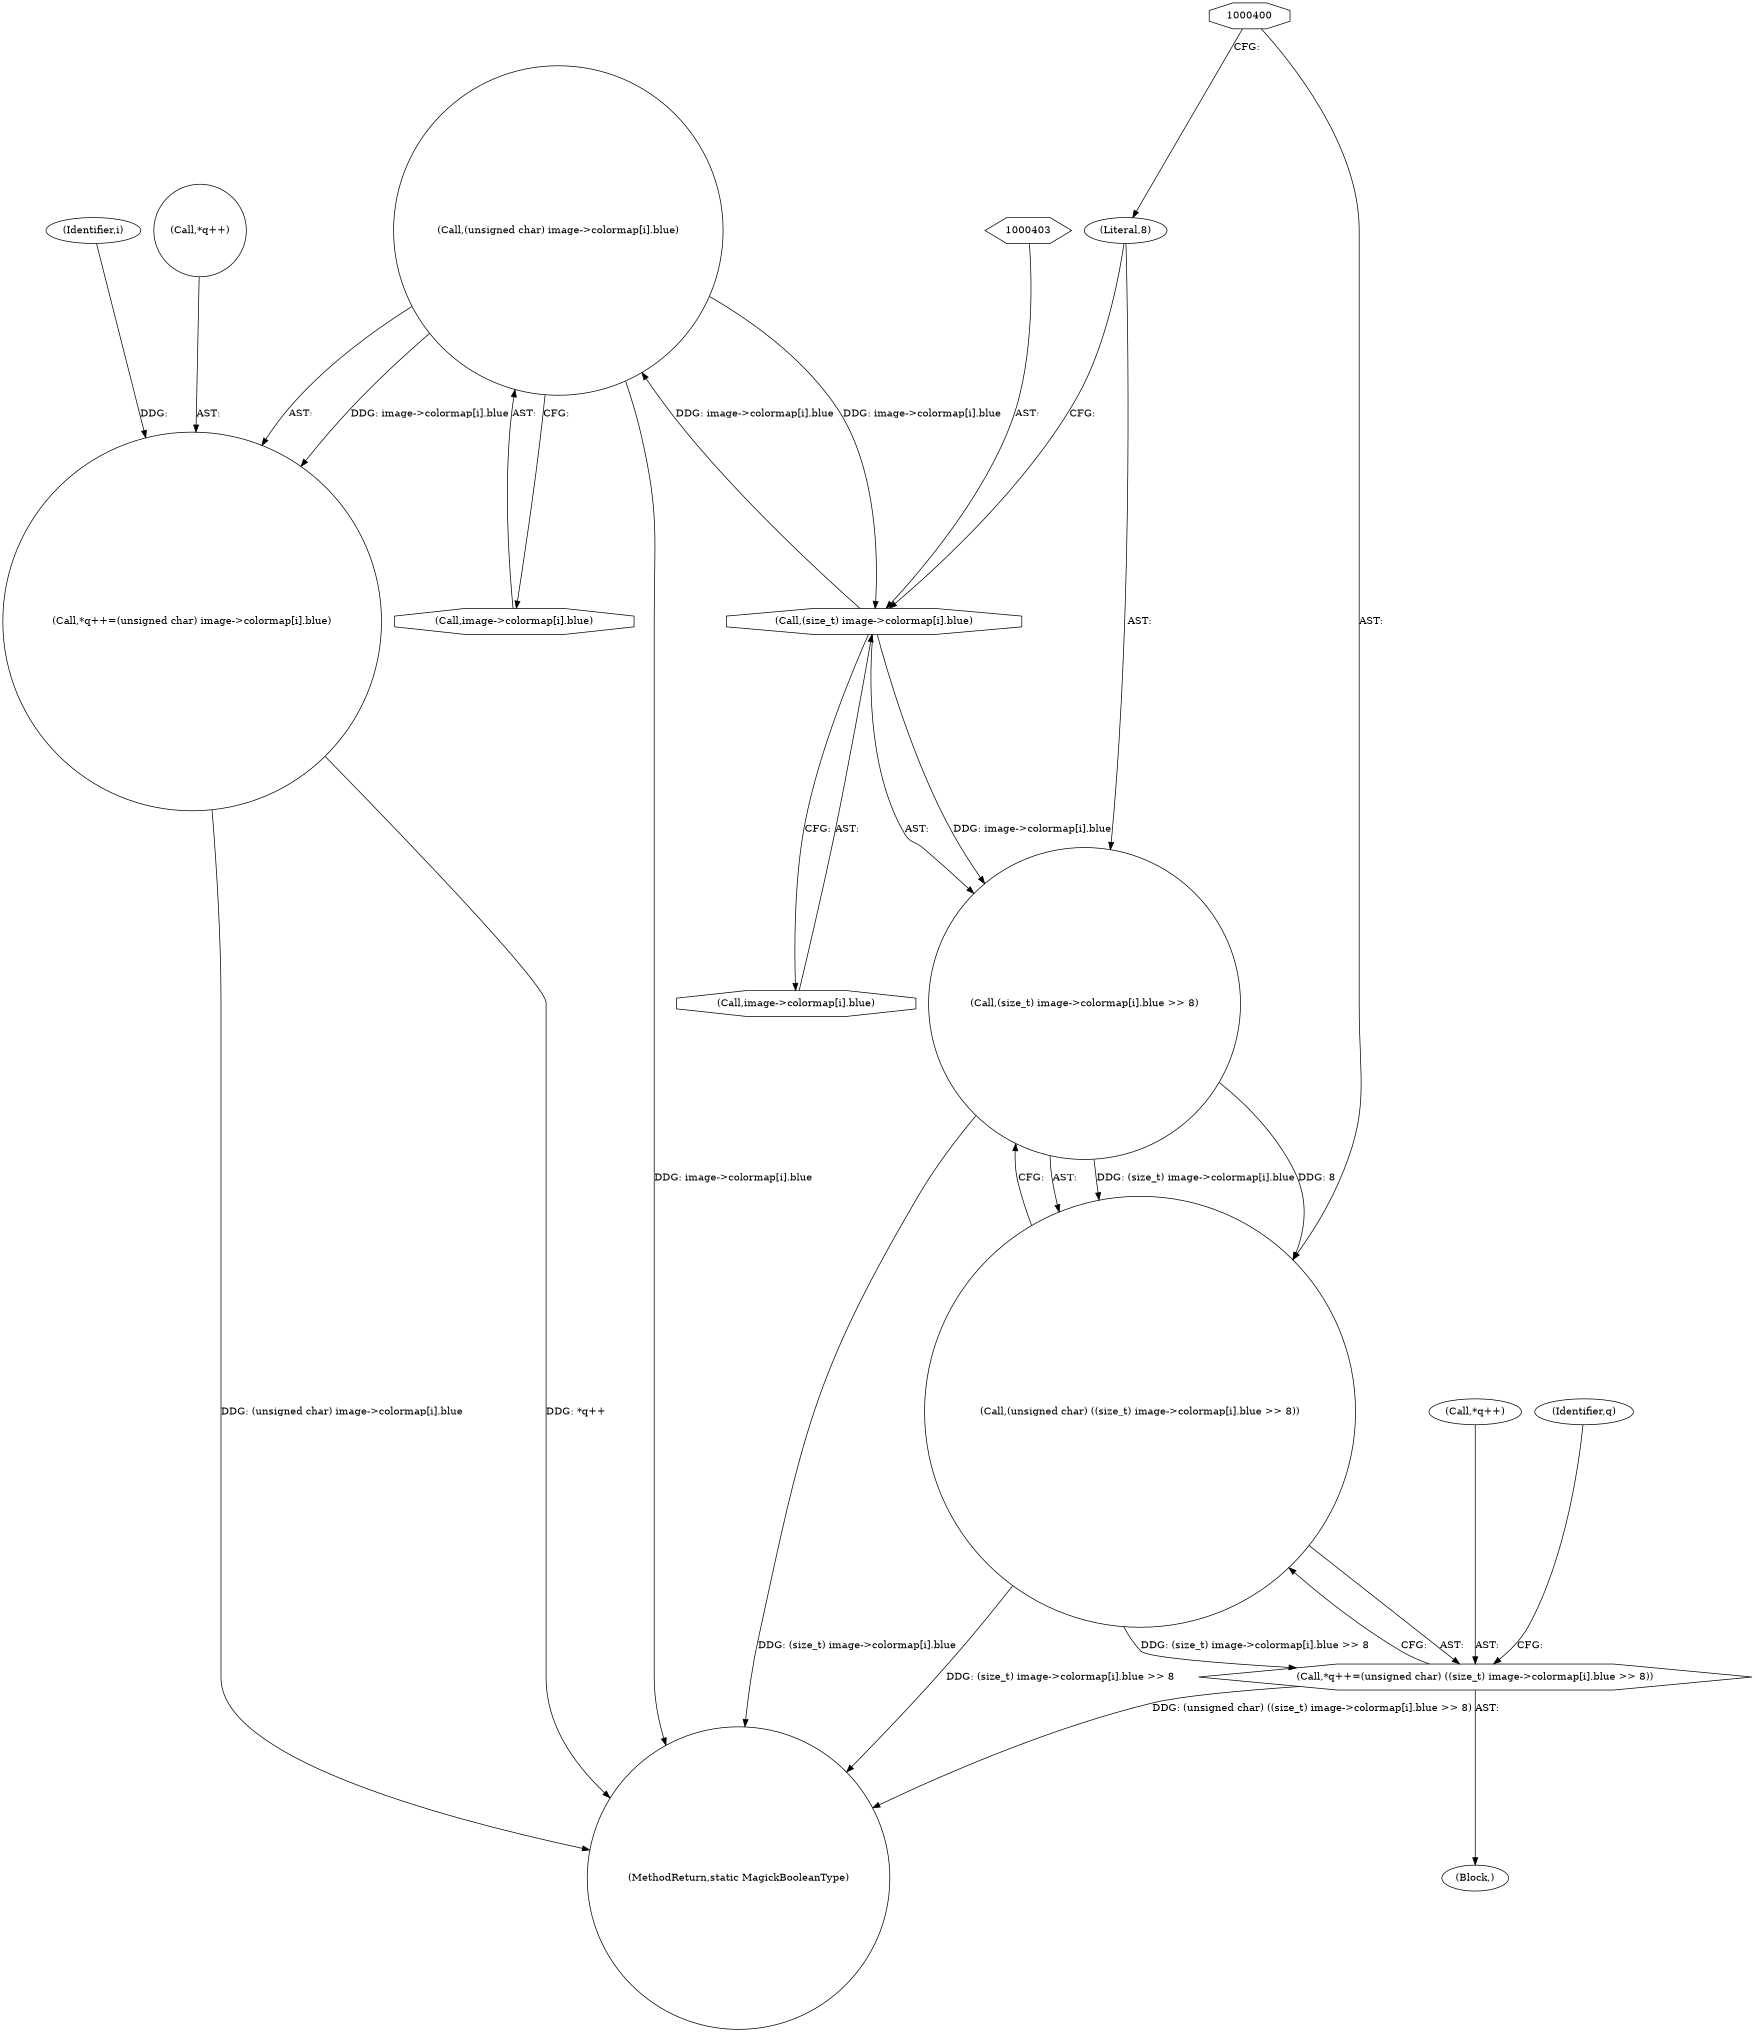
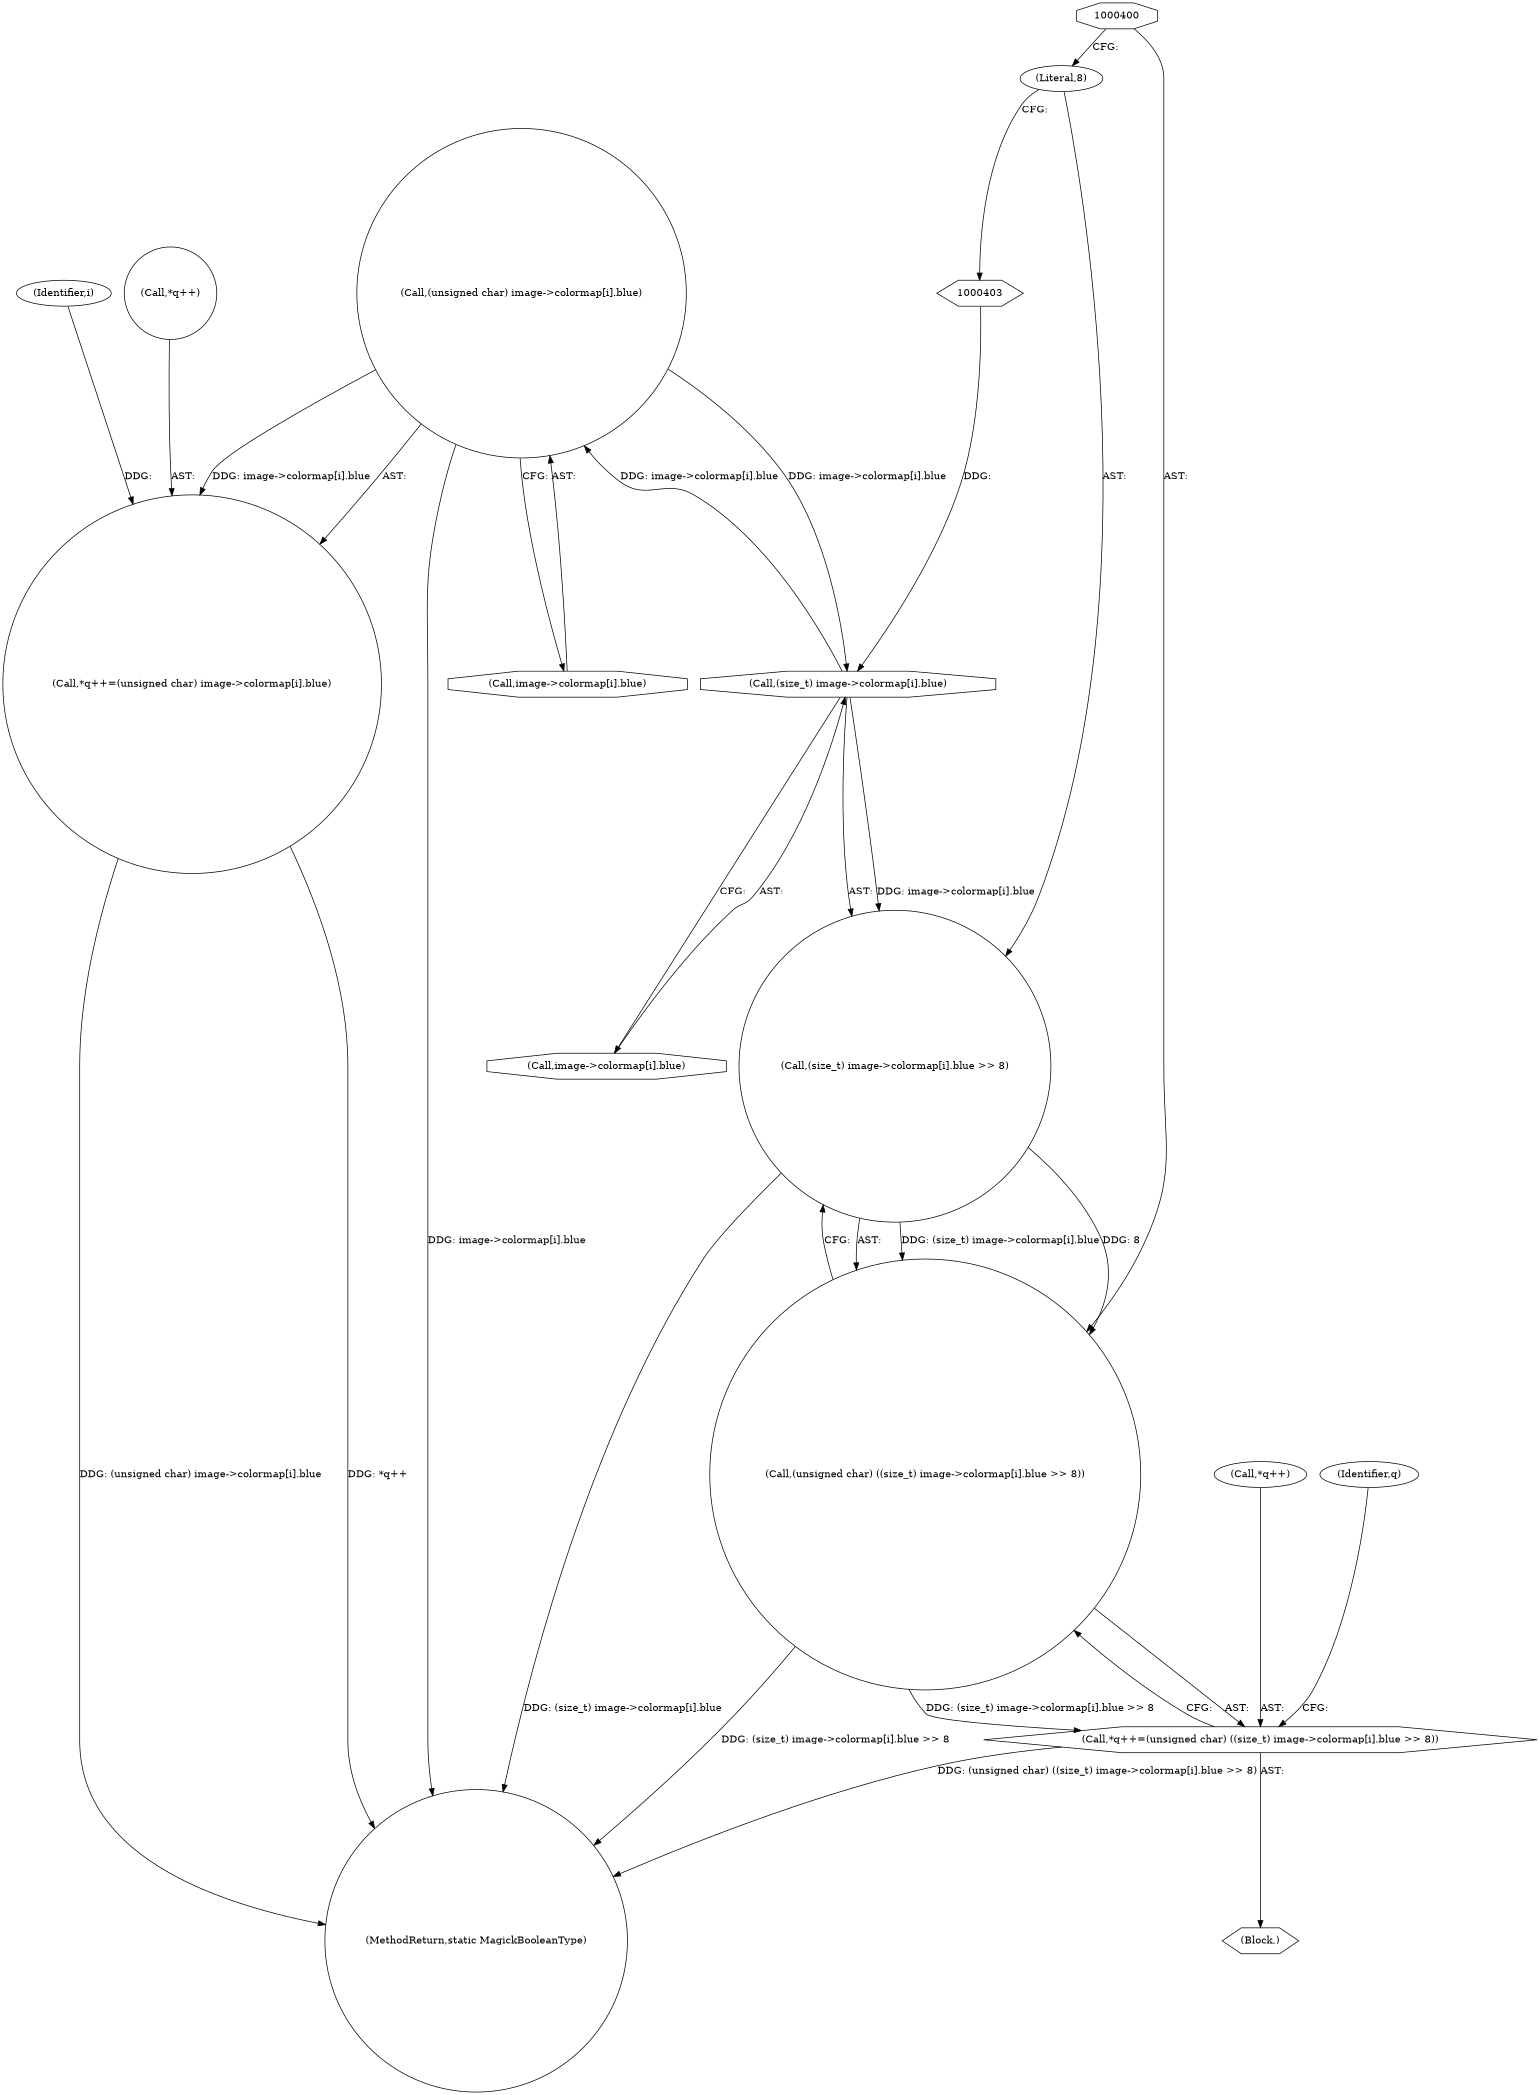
edge "1000403" -> "(Call,(size_t) image->colormap[i].blue)": label "AST: " -> "DDG: "
edge "(Literal,8)" -> "(Call,(size_t) image->colormap[i].blue)": now "(Literal,8)" -> "1000403"
node "(Block,)": shape ellipse -> hexagon
